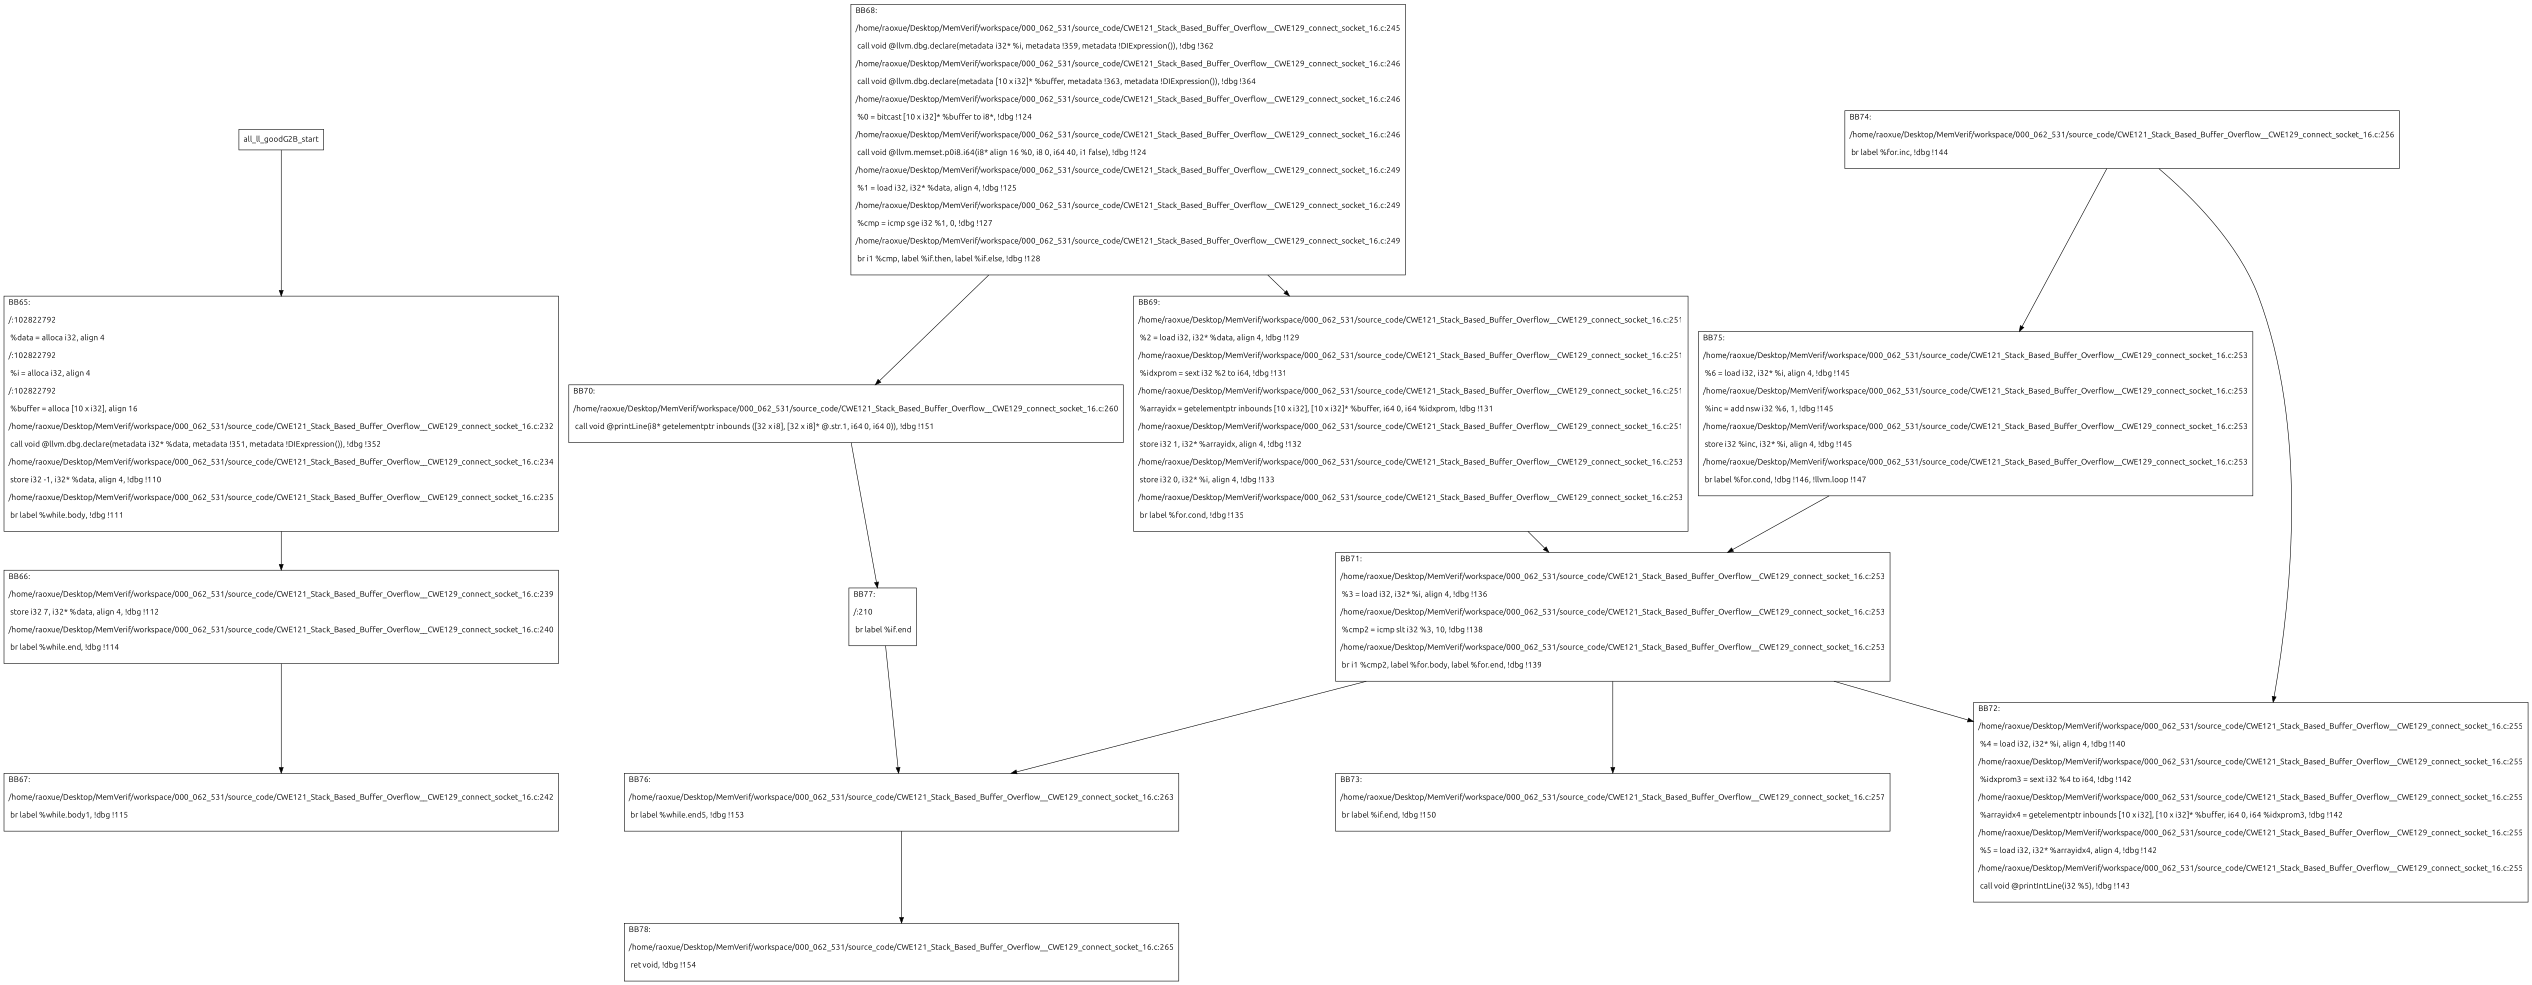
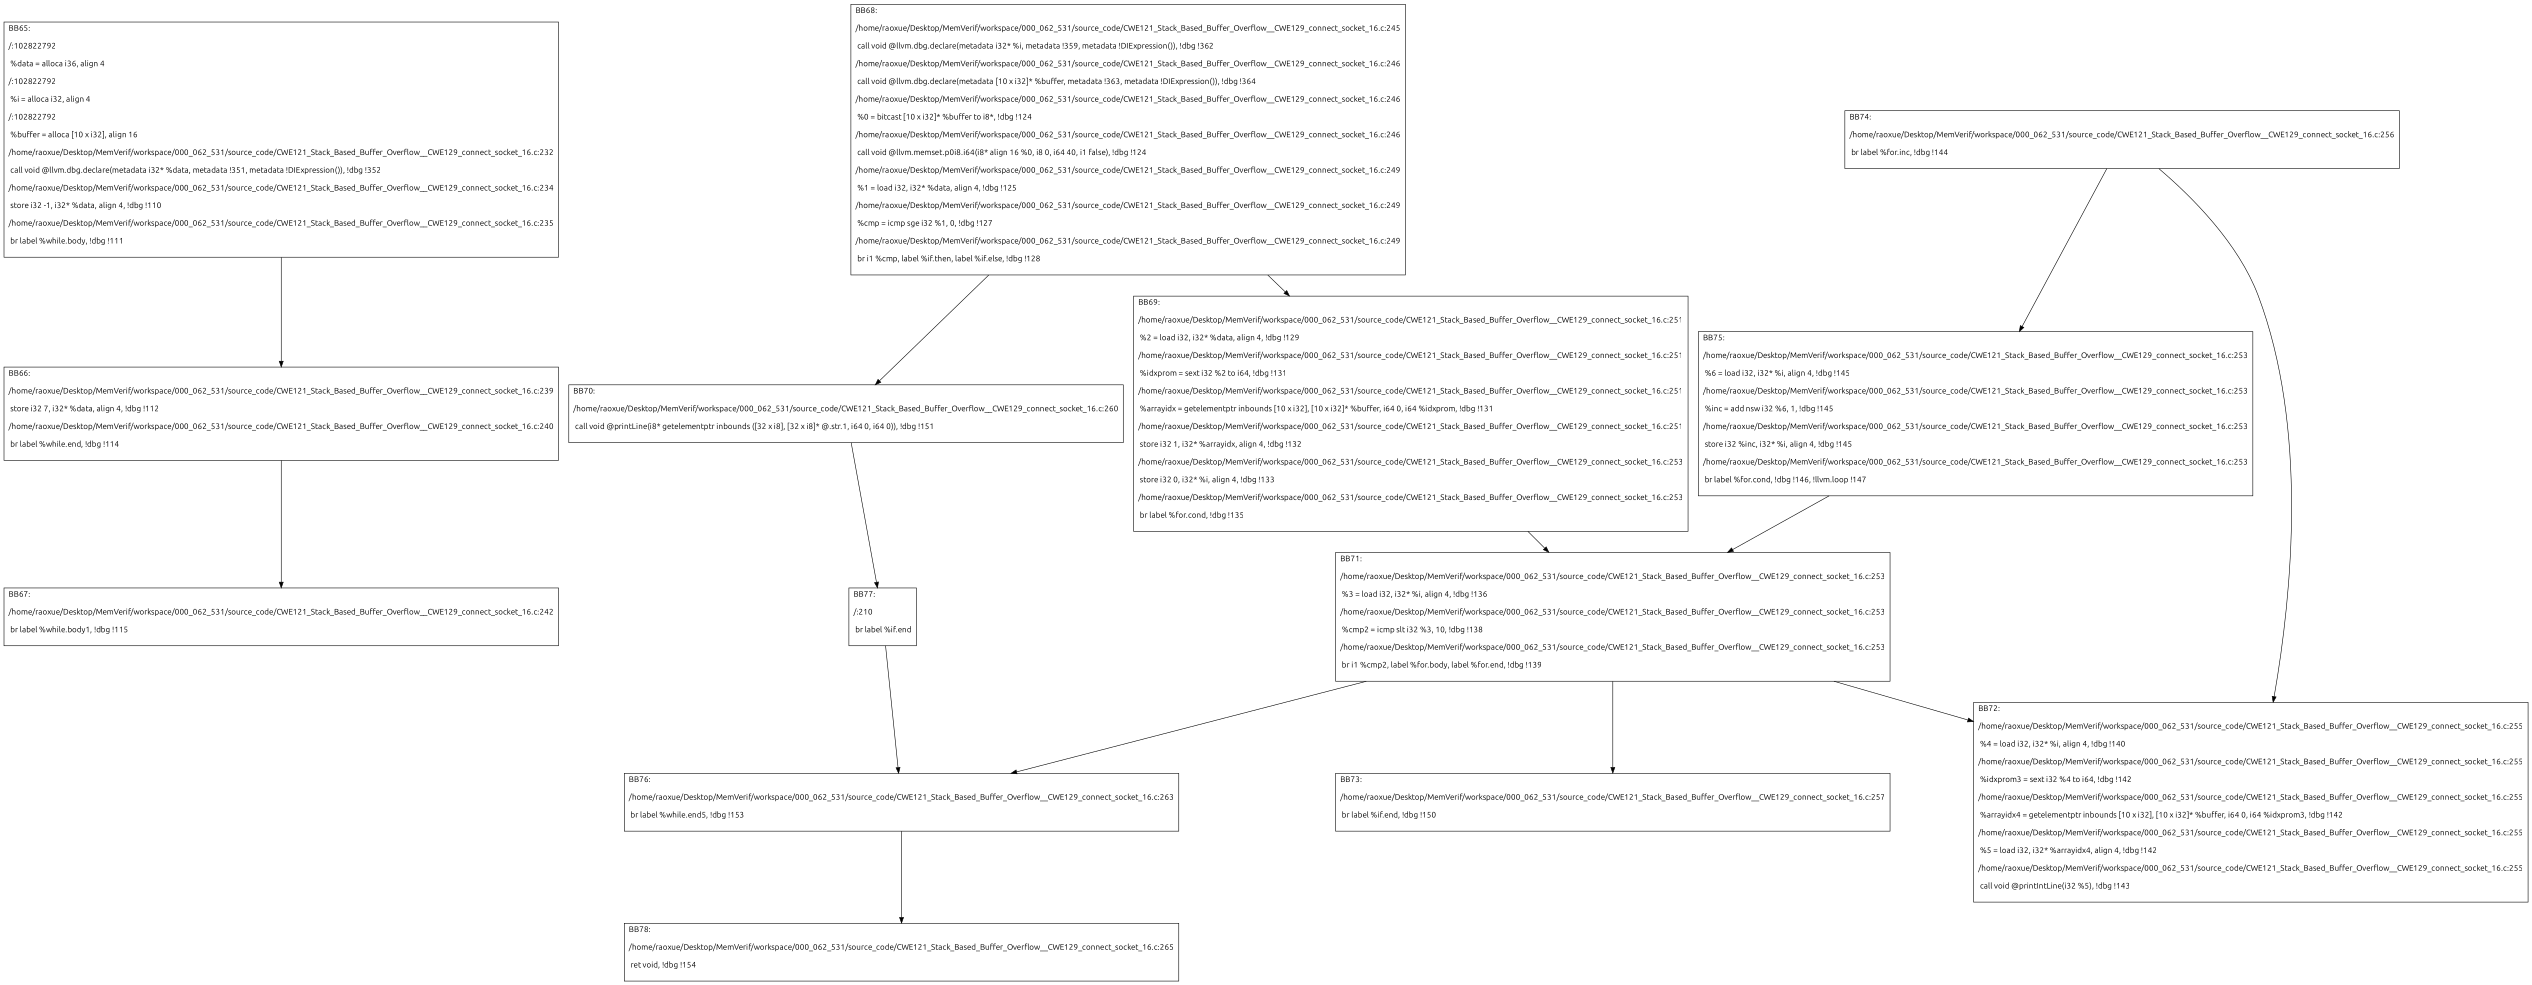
node "all_ll_goodG2B_start": removed
node "BB65:": text "%data = alloca i32, align 4" -> "%data = alloca i36, align 4"
